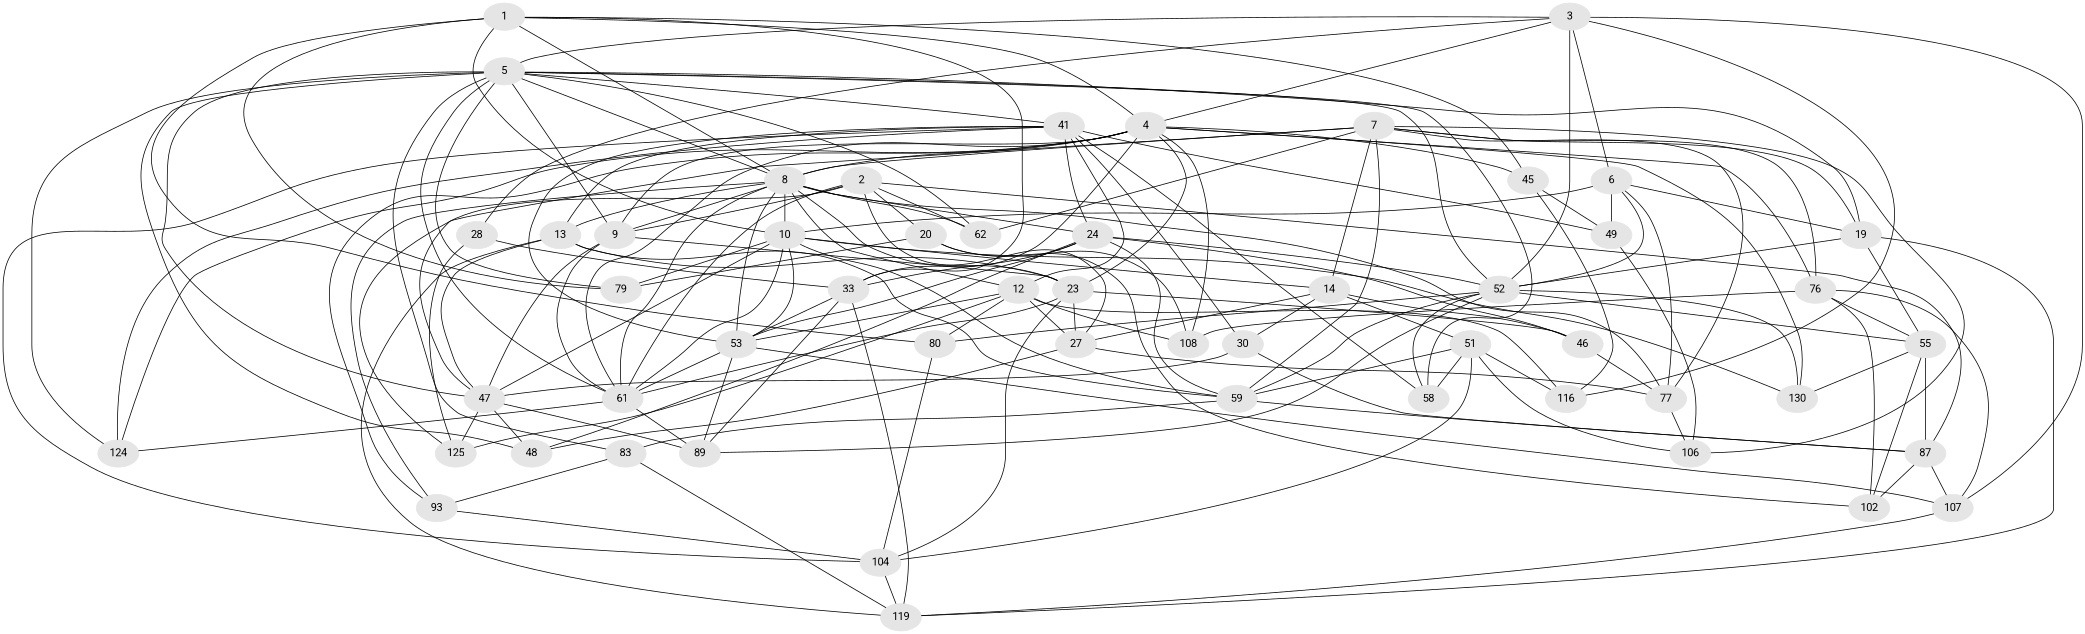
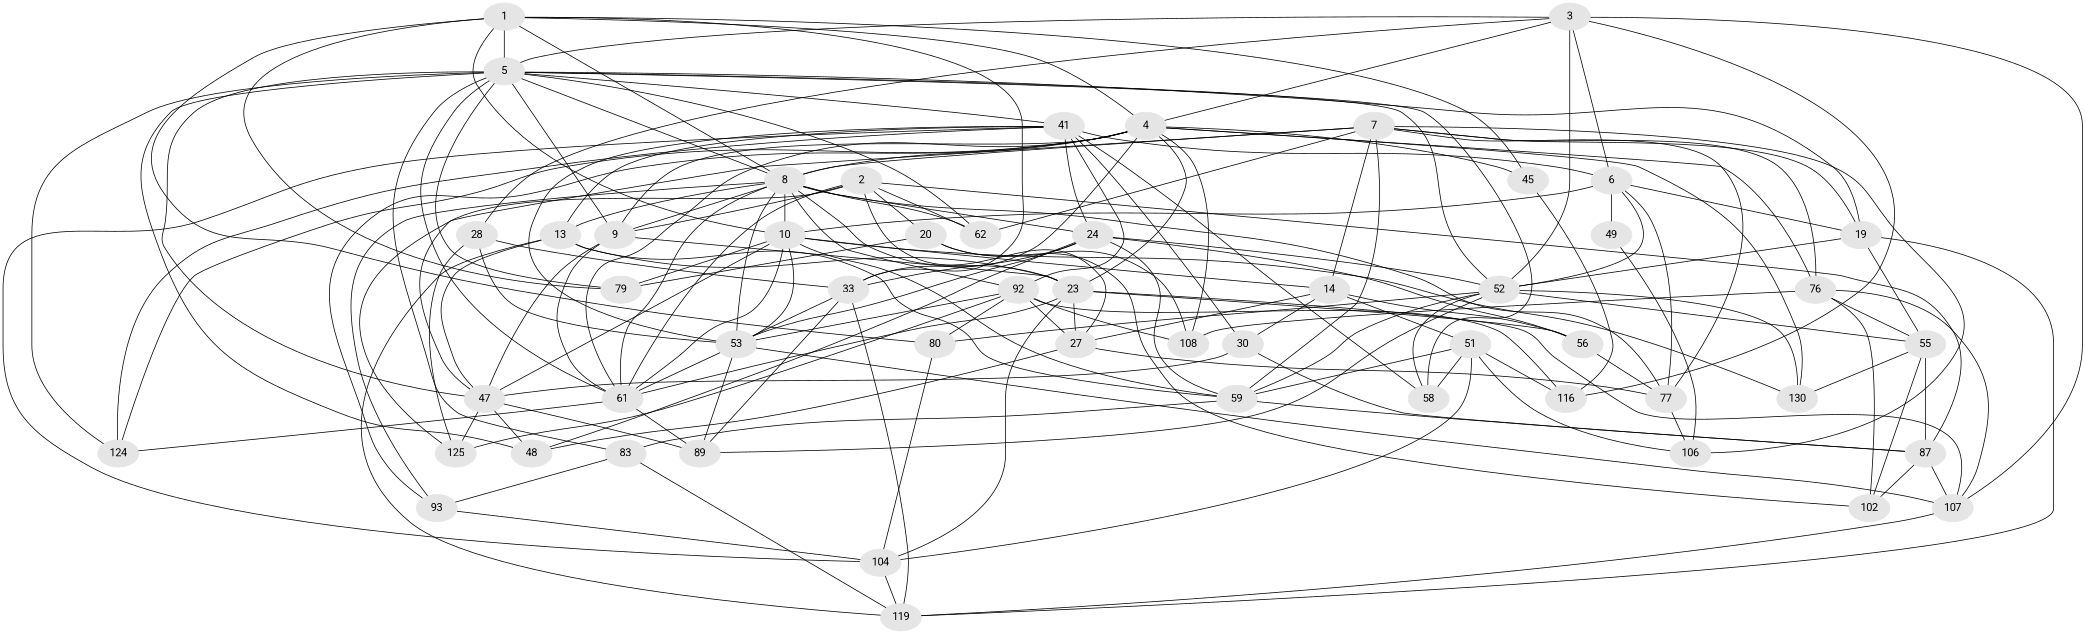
edge "1" -- "5": added
edge "41" -- "49": now "41" -- "6"
edge "45" -- "49": removed
node "12": label "12" -> "92"
edge "28" -- "53": added
node "46": label "46" -> "56"
edge "23" -- "107": added
